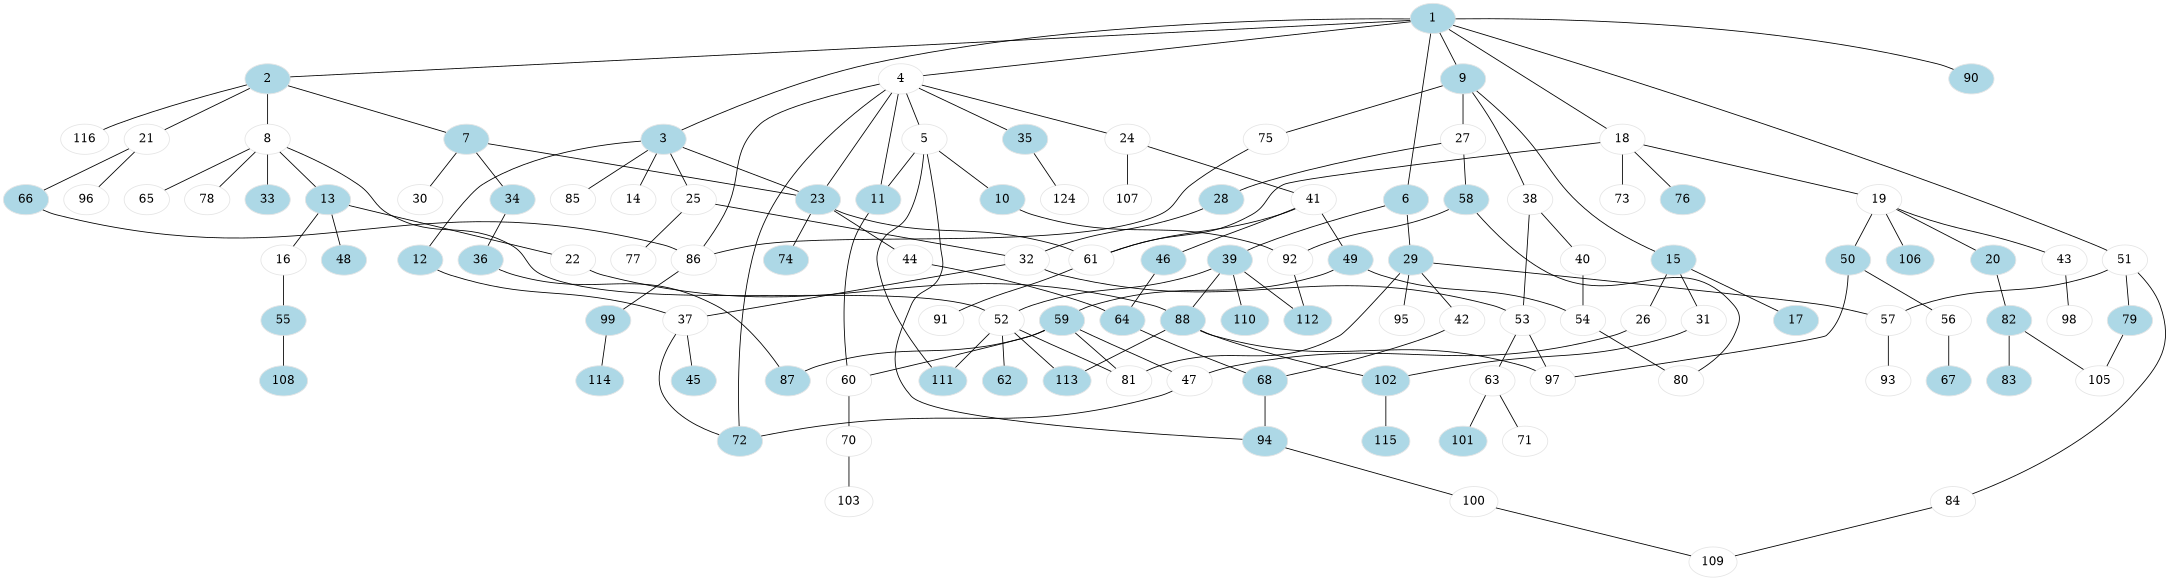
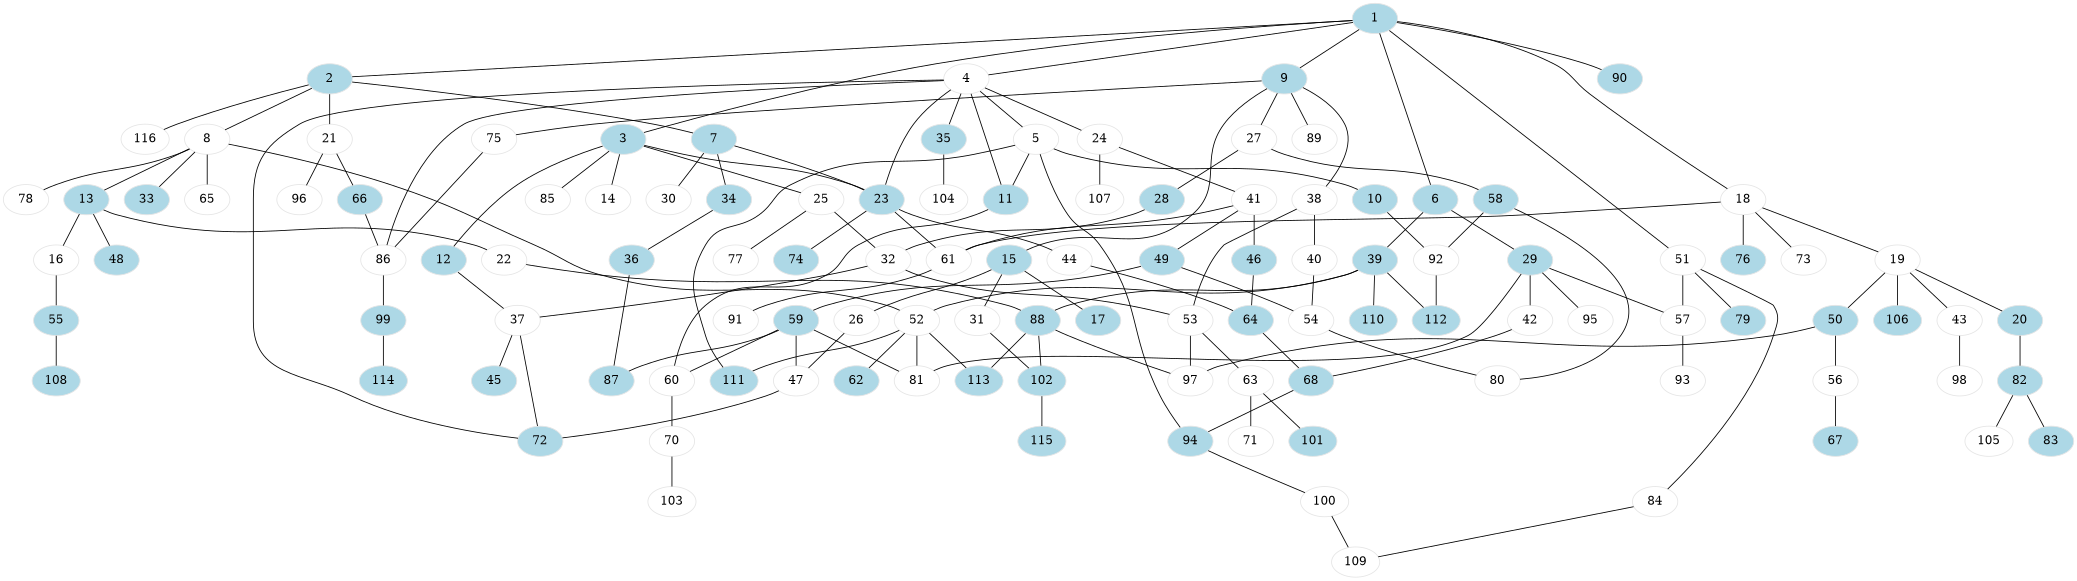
node "89": added
node "124": label "124" -> "104"
edge "79" -- "105": removed
